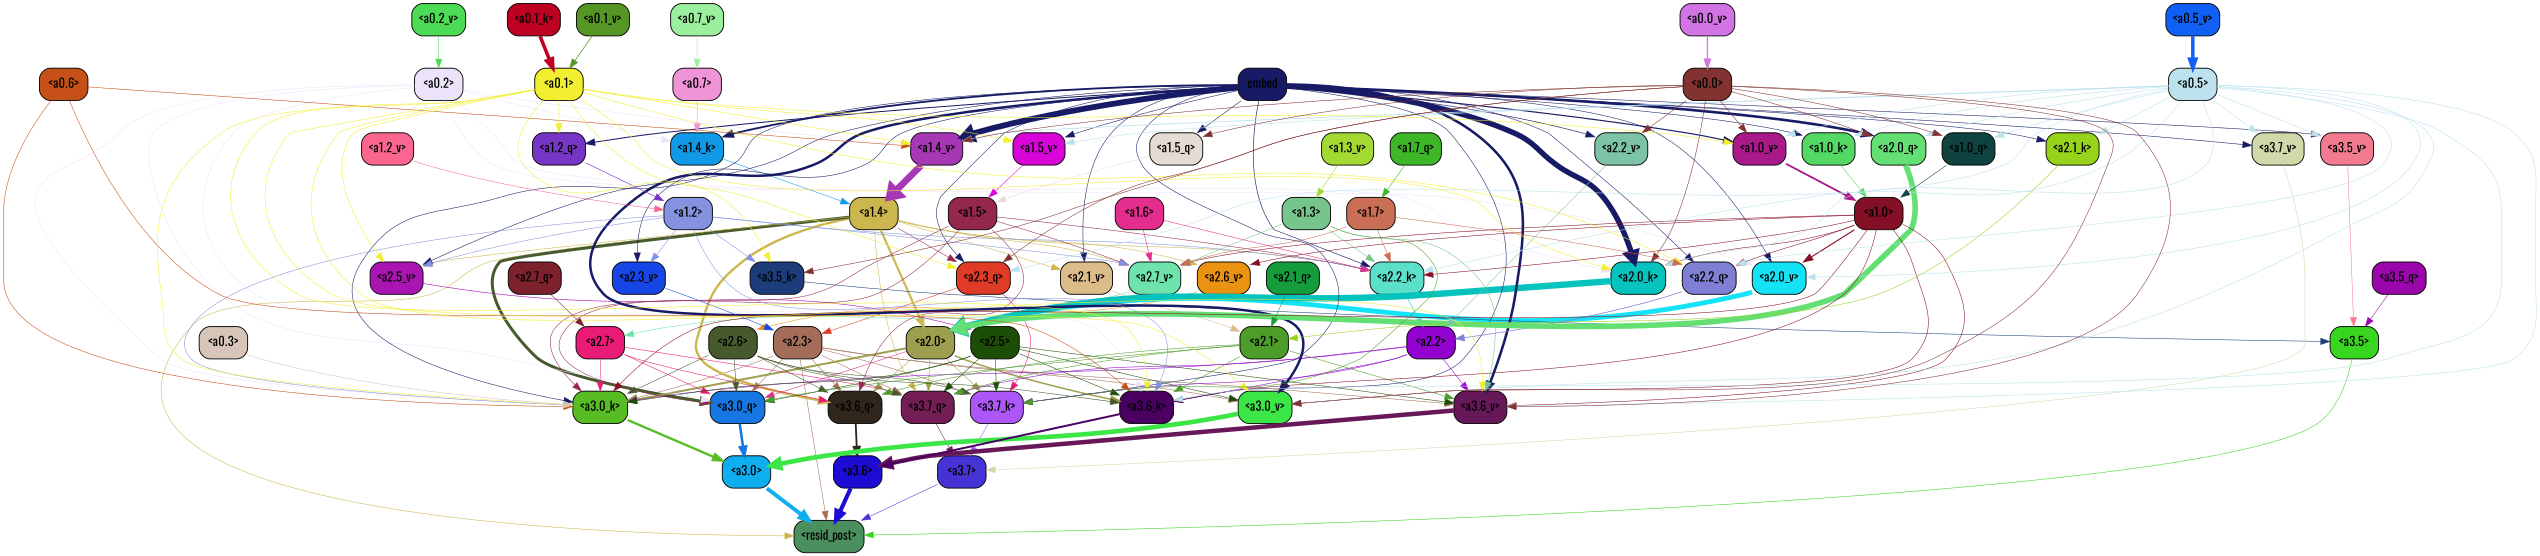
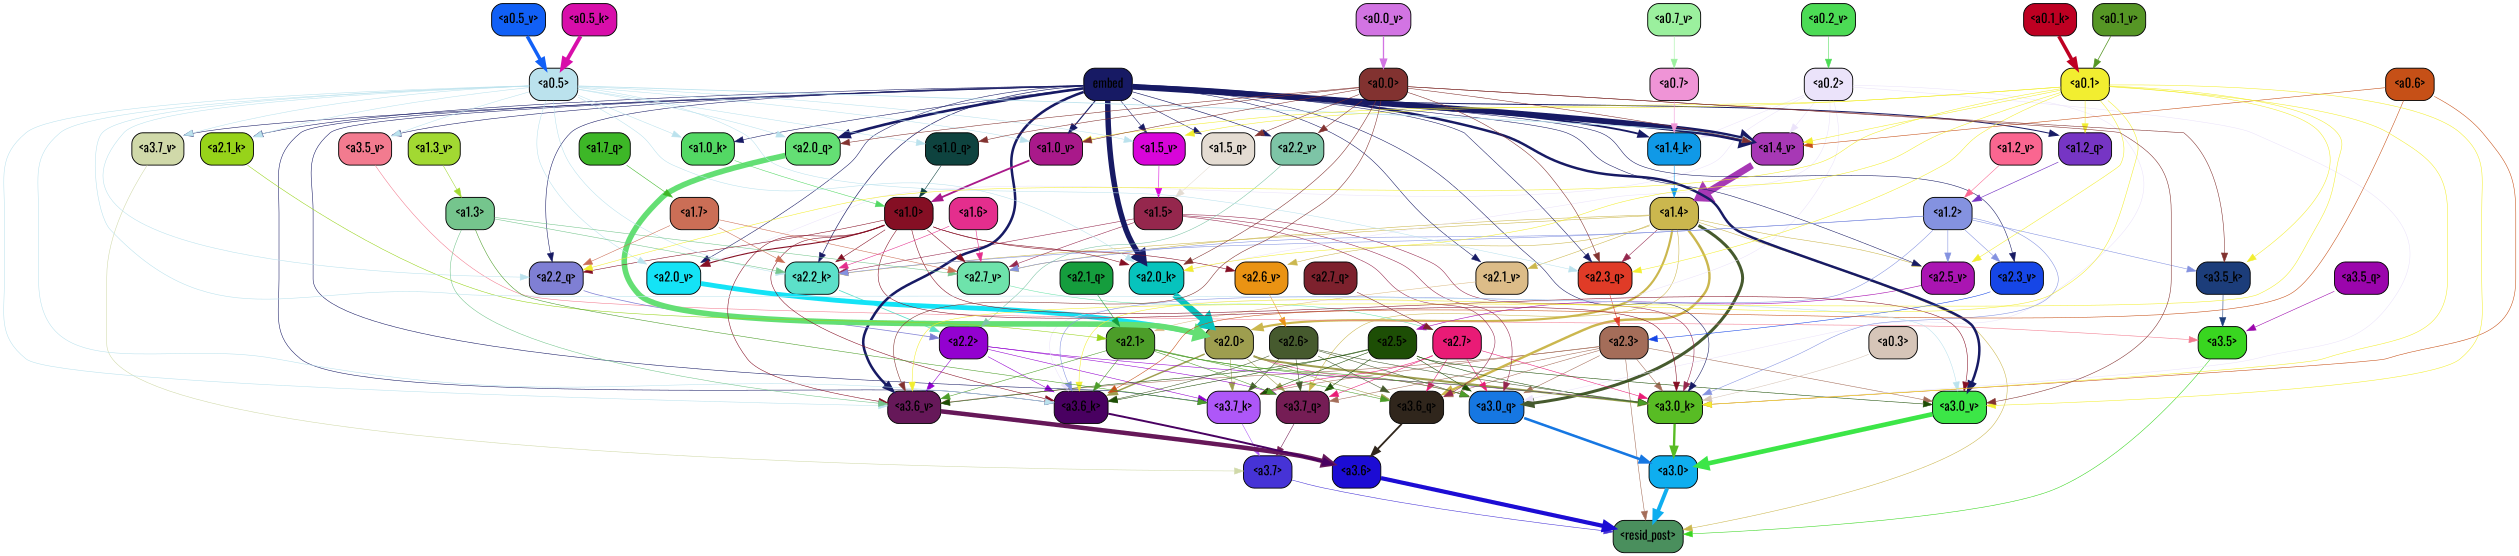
node "<a0.5_k>": added
edge "<a2.3_q>" -> "<a3.7_k>": now "<a2.7>" -> "<a3.7_k>"
edge "<a2.1>" -> "<a3.0_k>": added
